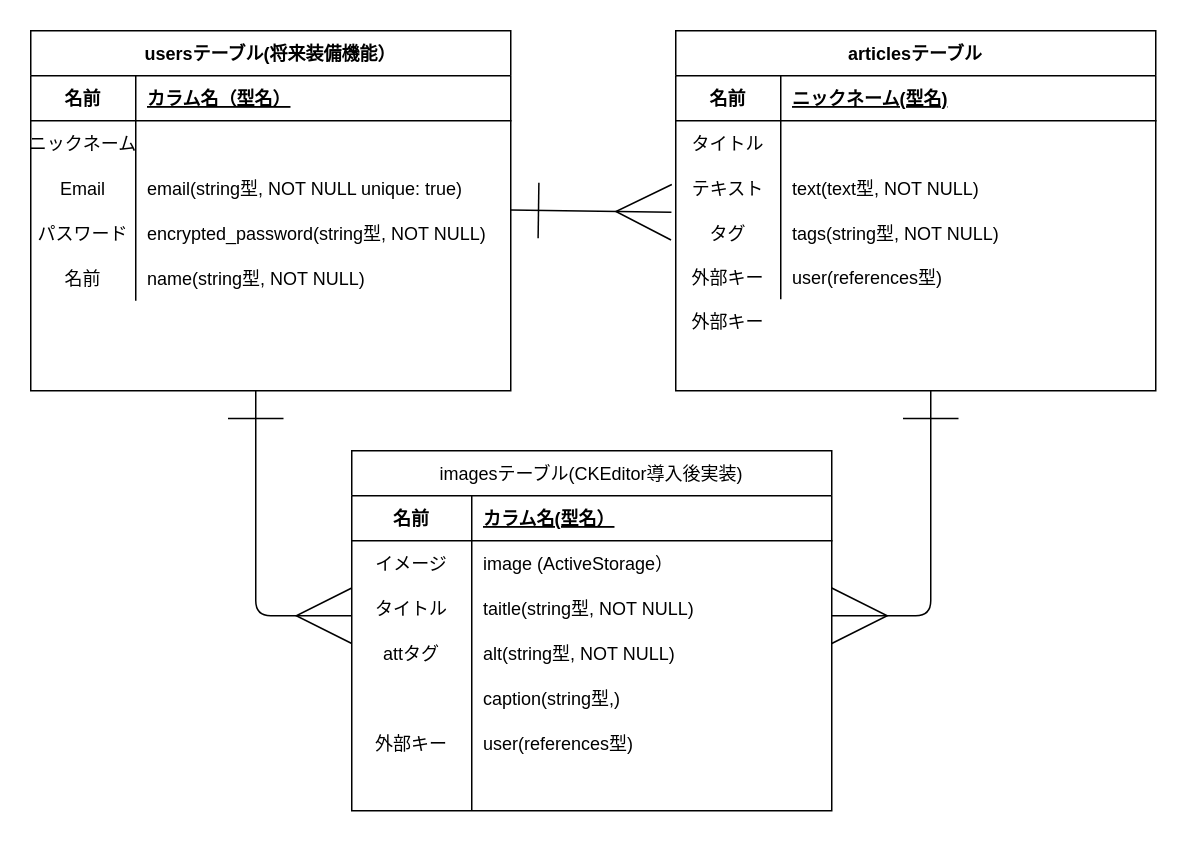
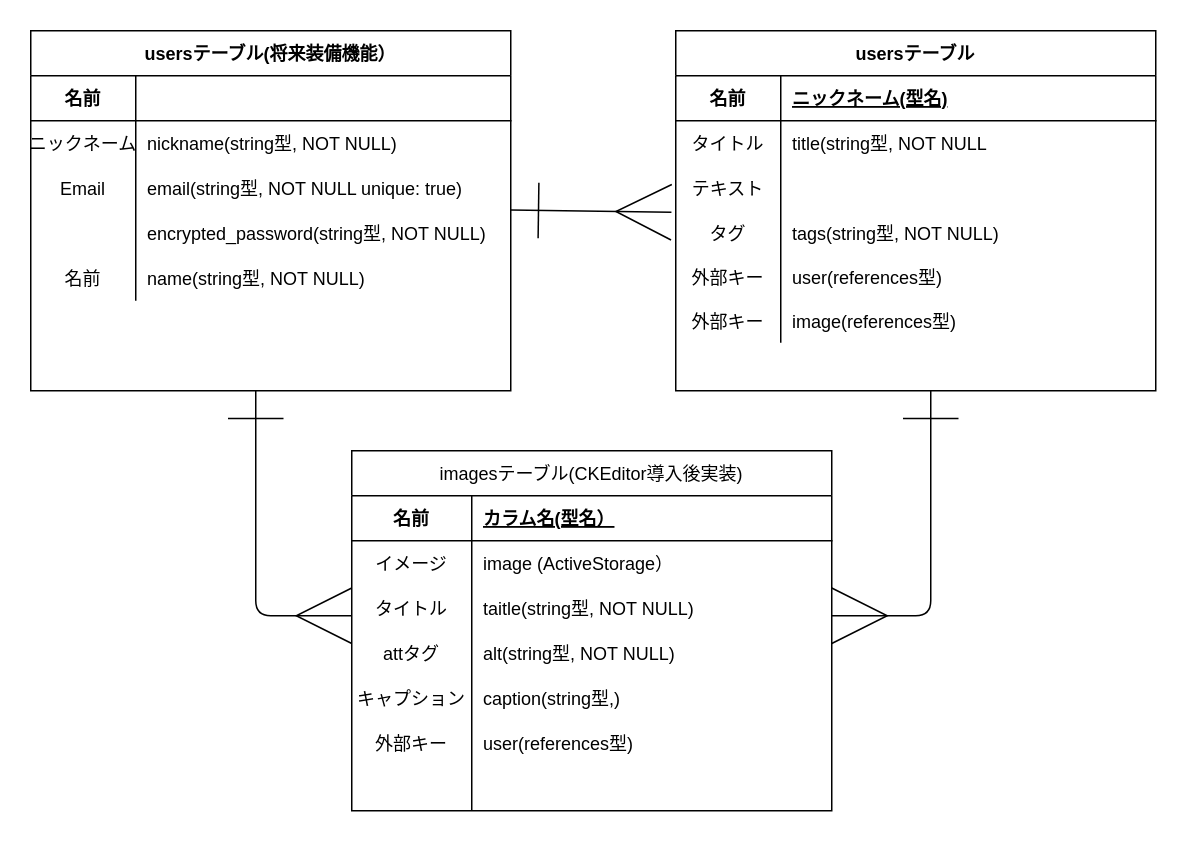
node "articlesテーブル": label "articlesテーブル" -> "usersテーブル"
node "カラム名（型名）": removed
node "nickname(string型, NOT NULL)": added
node "title(string型, NOT NULL": added
node "text(text型, NOT NULL)": removed
node "パスワード": removed
node "image(references型)": added
node "キャプション": added
